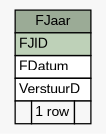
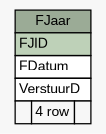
node "FJaar": text "1 row" -> "4 row"
